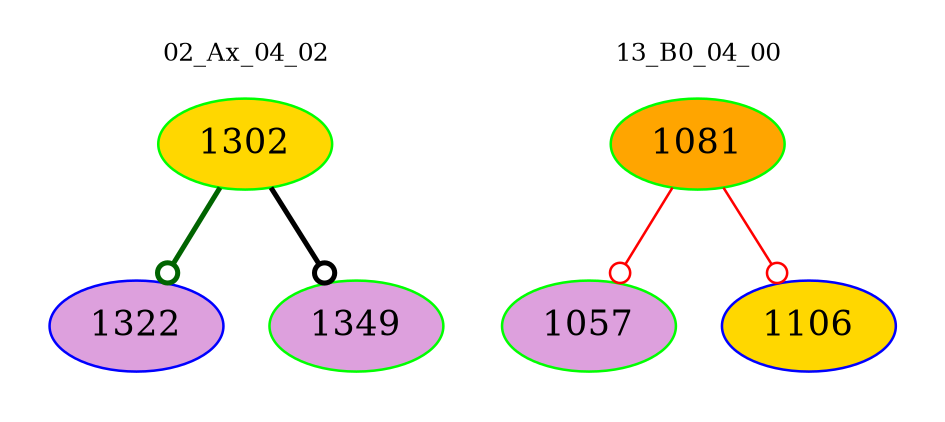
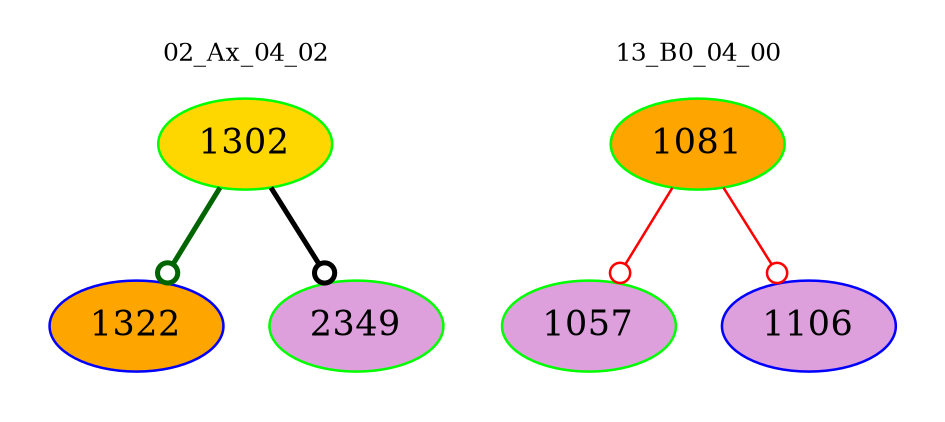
node "1322": fillcolor plum -> orange
node "1349": label "1349" -> "2349"
node "1106": fillcolor gold -> plum
